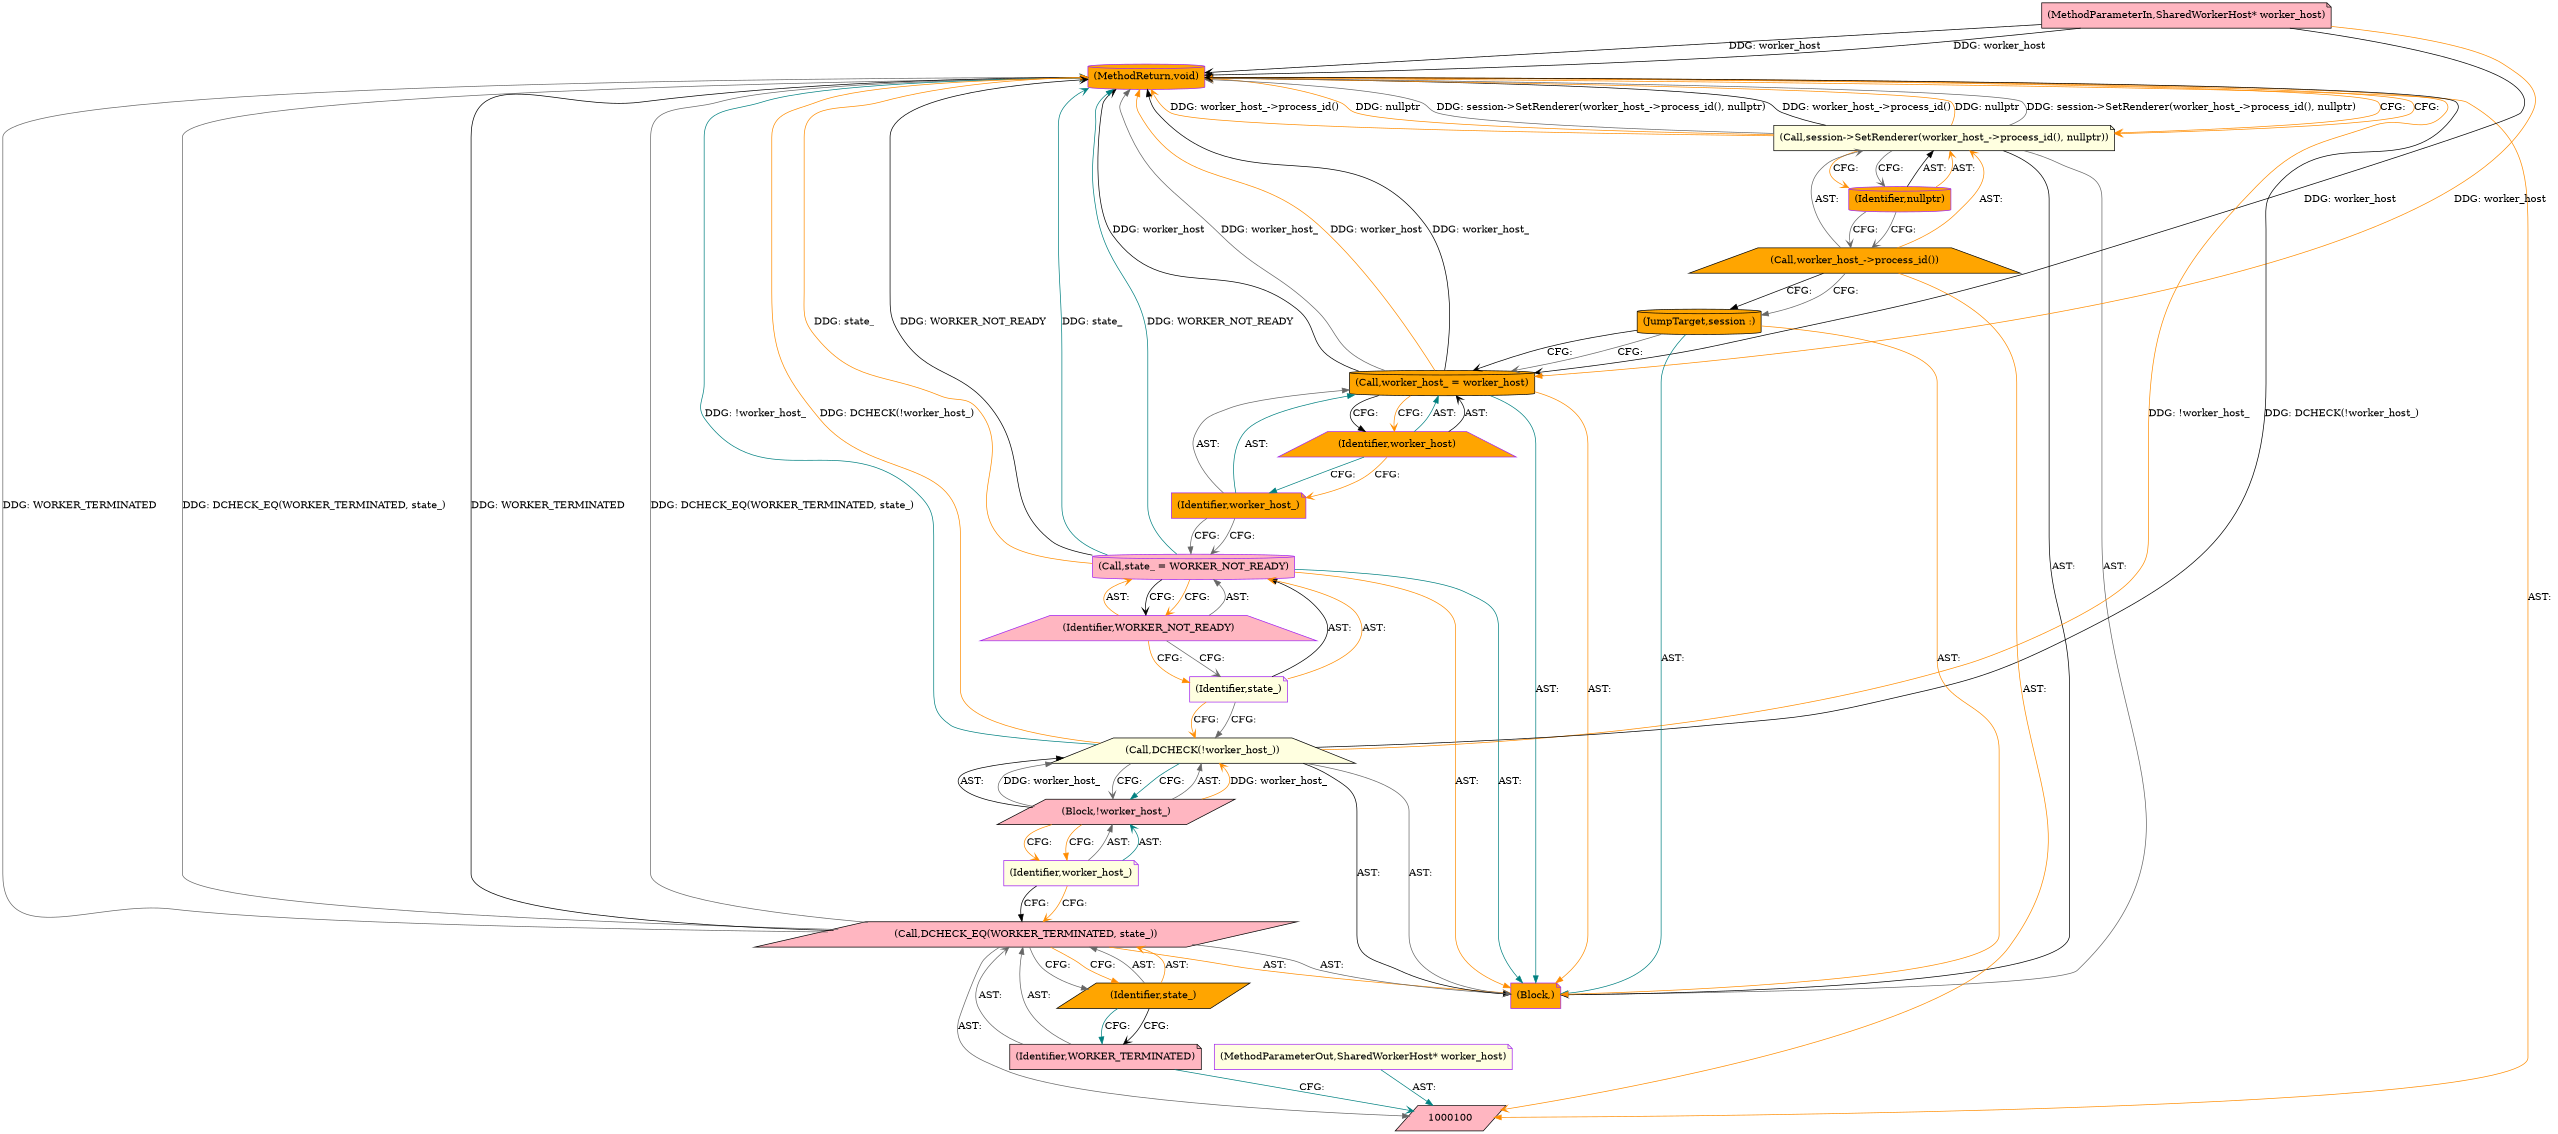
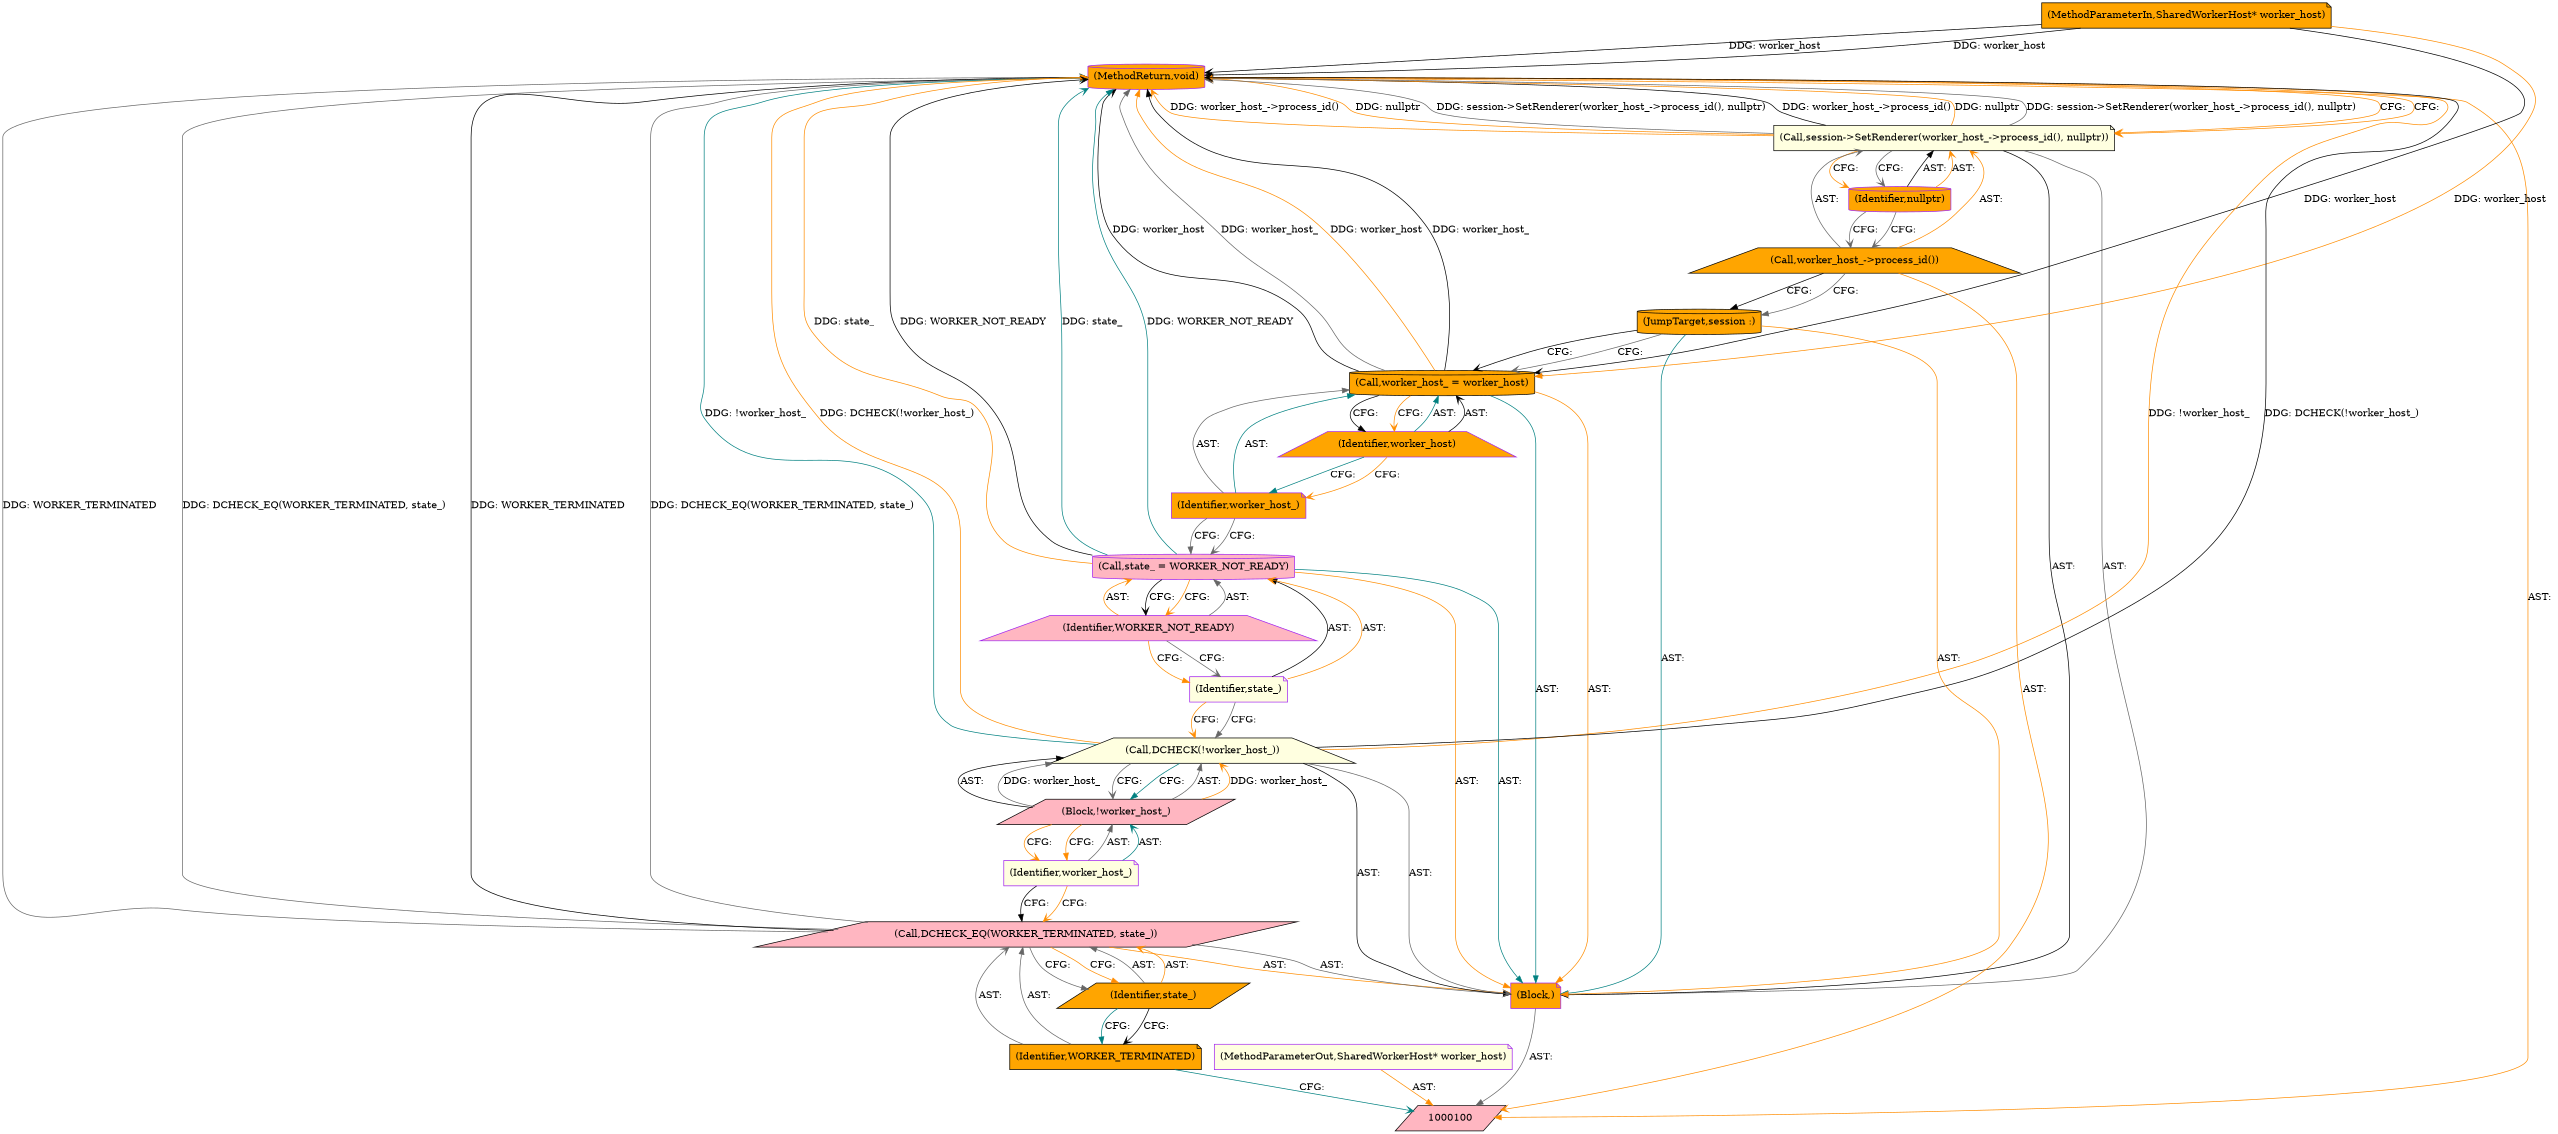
node "(MethodParameterIn,SharedWorkerHost* worker_host)": fillcolor lightpink -> orange
node "(Identifier,WORKER_TERMINATED)": fillcolor lightpink -> orange
edge "(MethodParameterOut,SharedWorkerHost* worker_host)" -> "1000100": color teal -> darkorange
edge "(Call,DCHECK_EQ(WORKER_TERMINATED, state_))" -> "1000100": now "(Block,)" -> "1000100"
